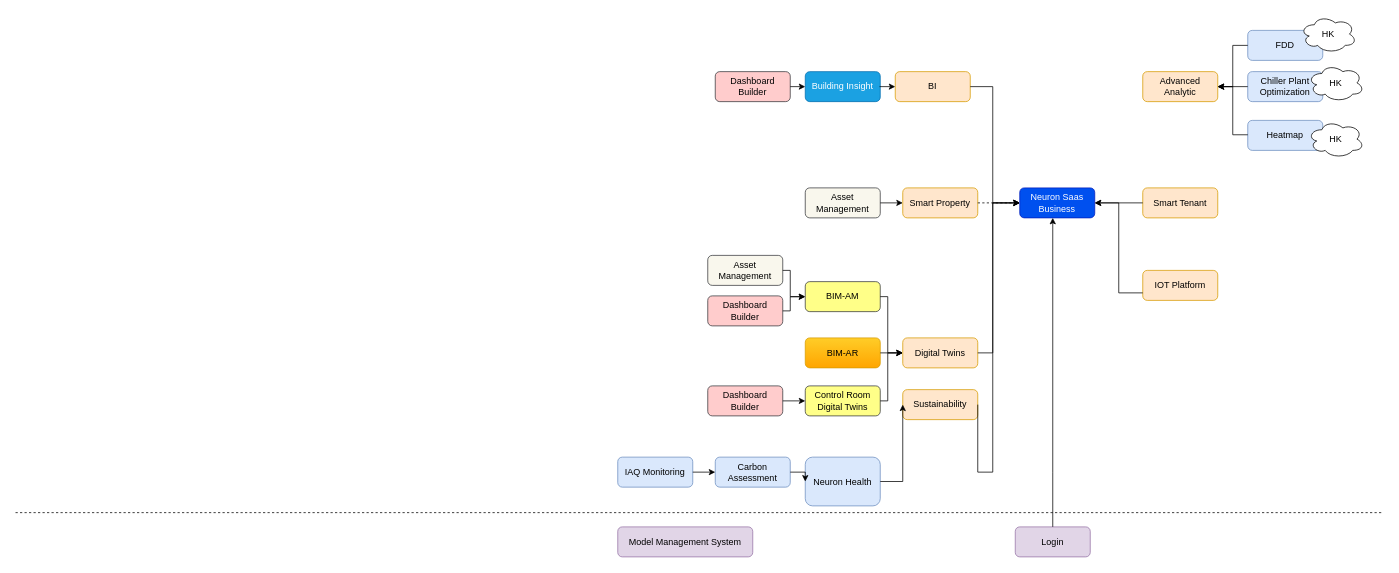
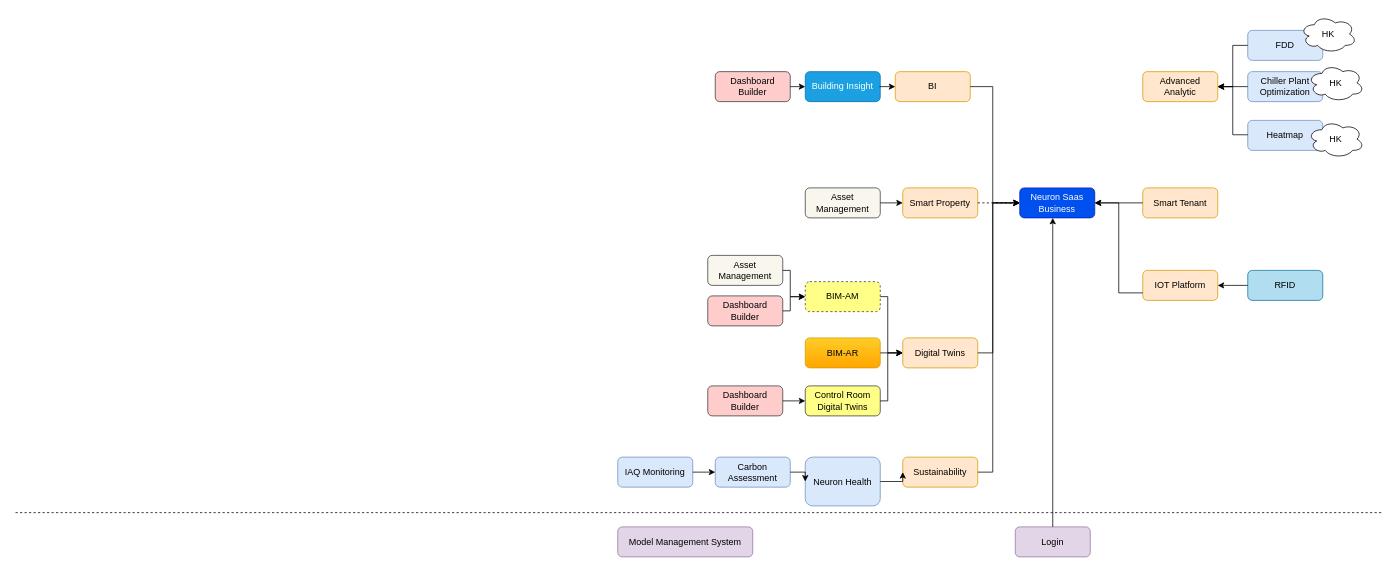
edge "RFID" -> "IOT Platform": added
node "RFID": added
node "BIM-AM": style solid -> dashed
node "Sustainability": moved (940, 405) -> (940, 472)
